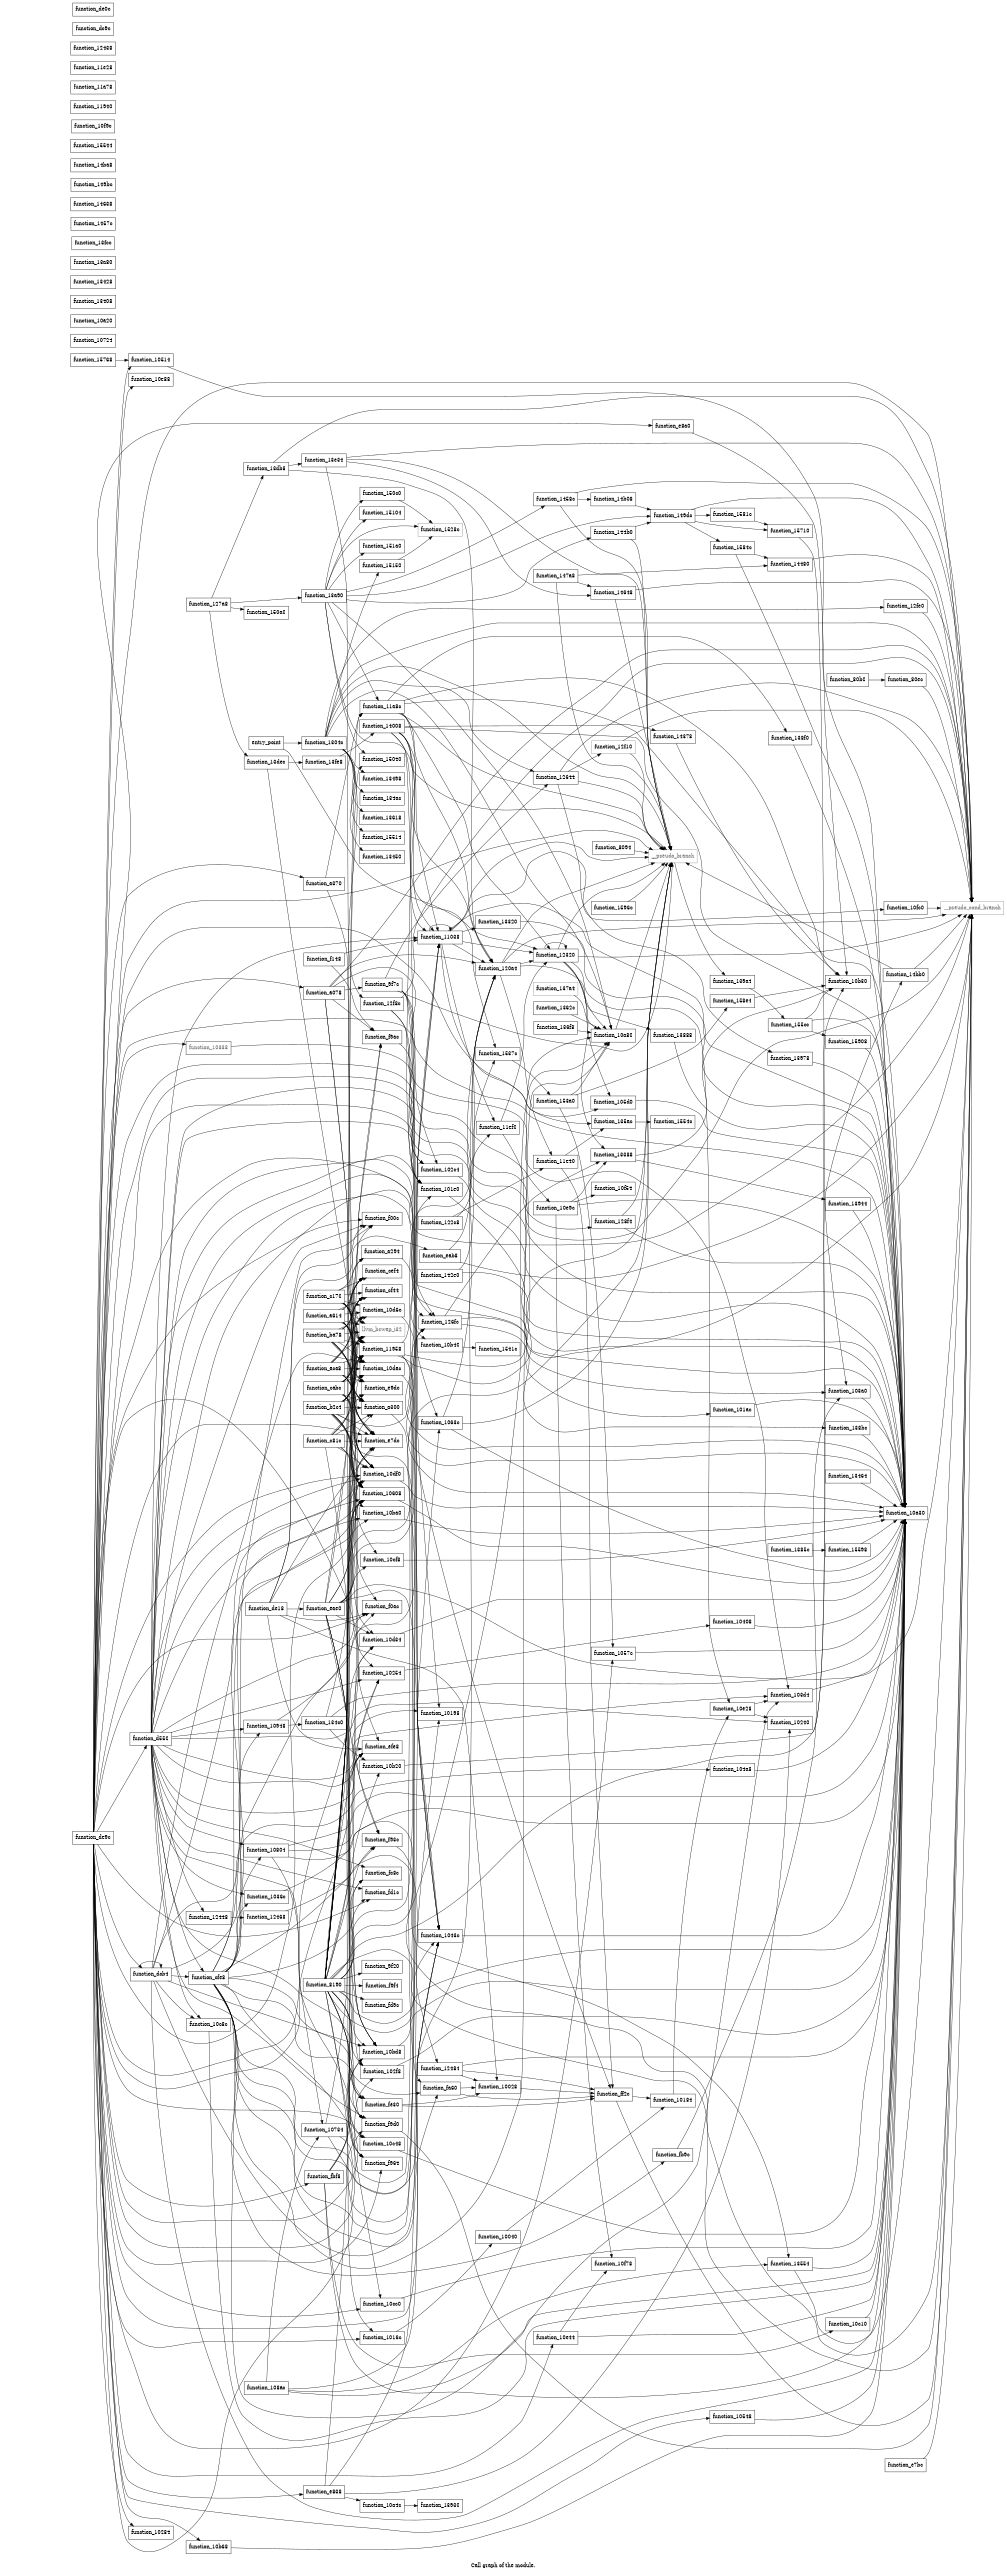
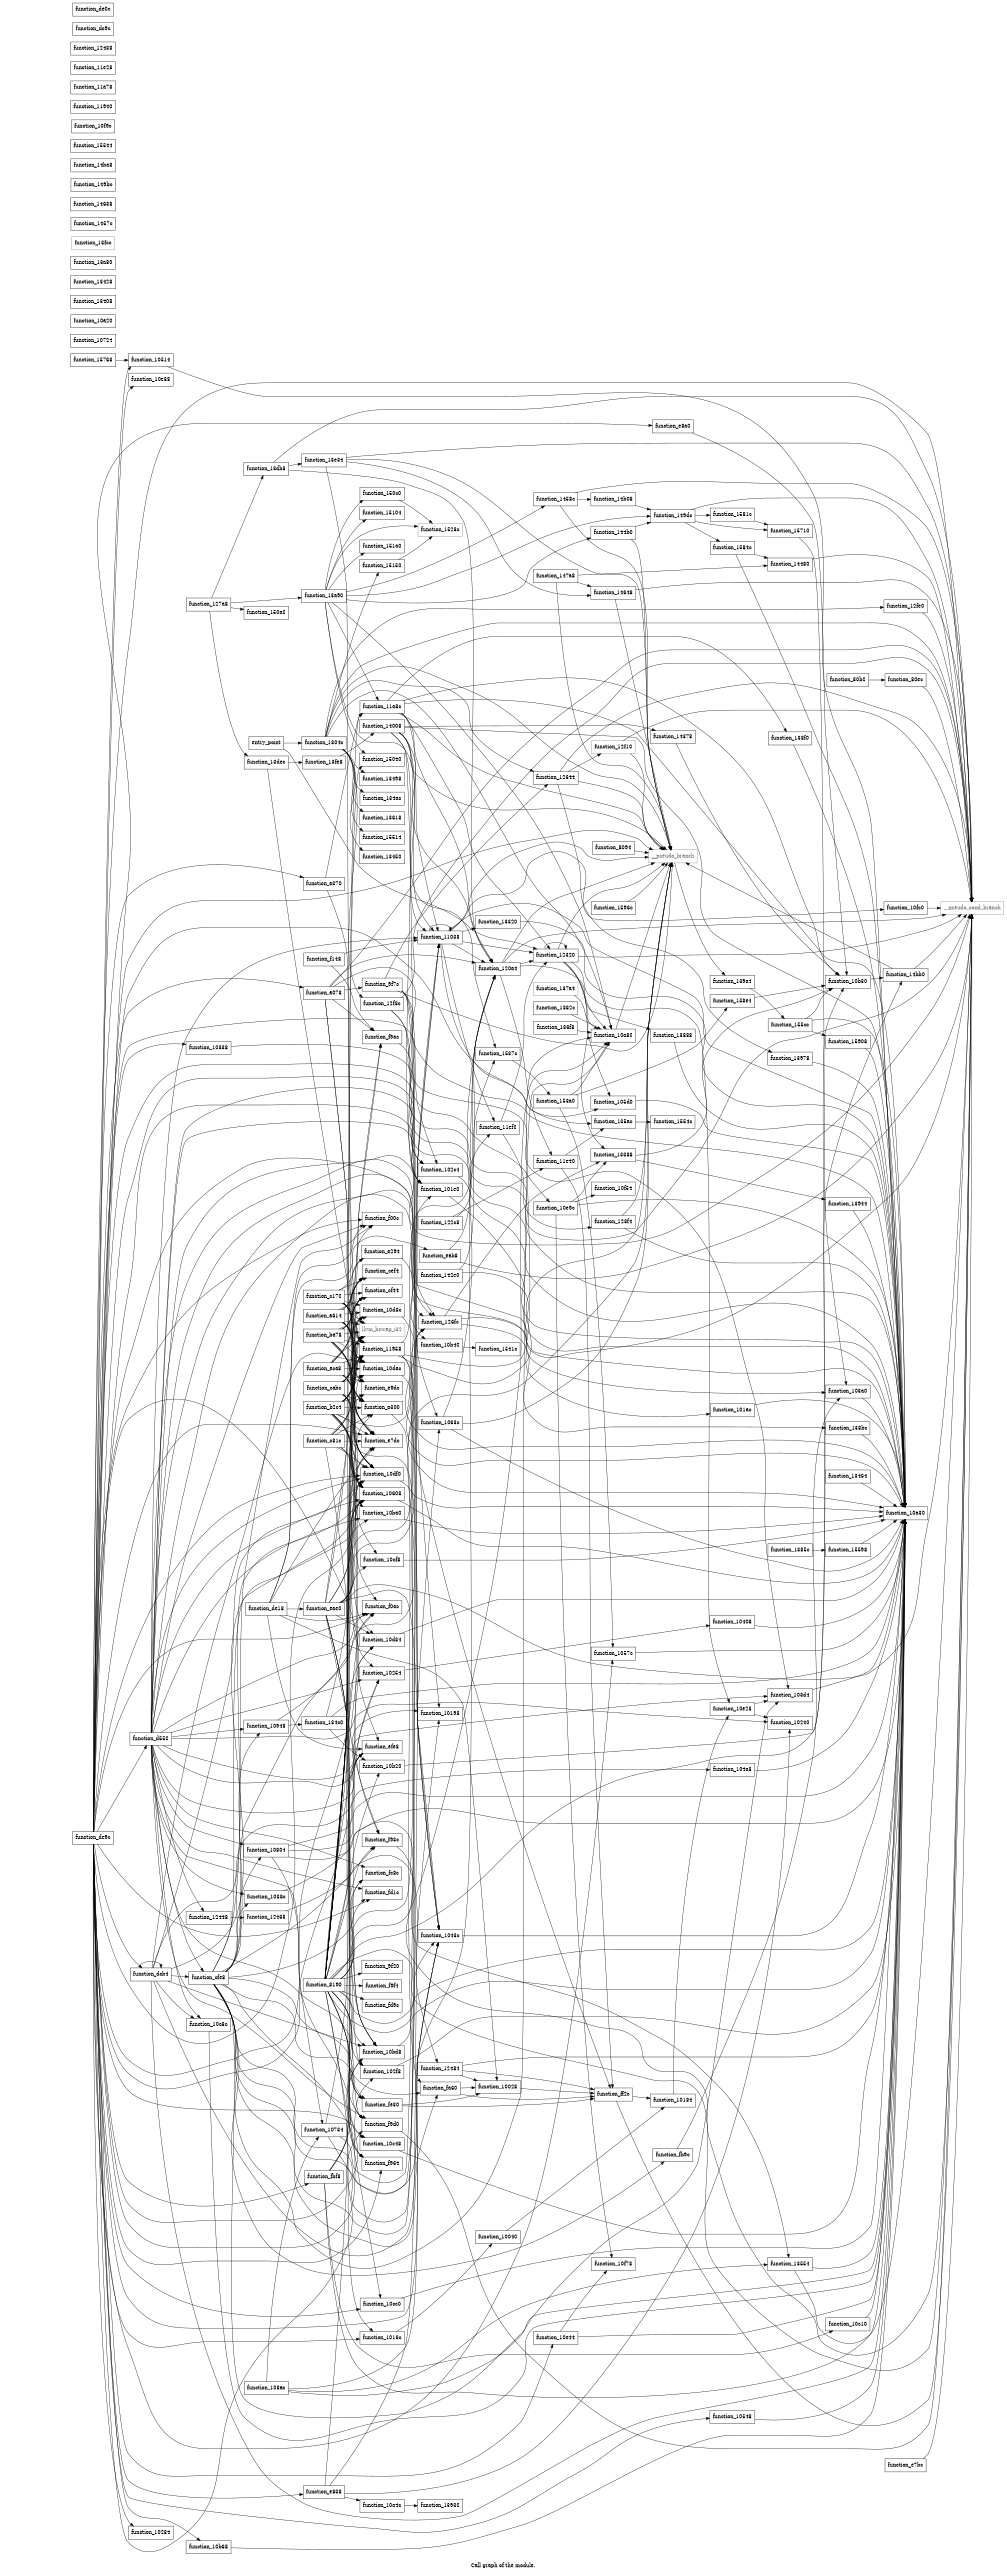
node "function_13fcc": color black -> gray50
edge "function_10b30" -> "function_14bb0": added
node "function_10338": fontcolor gray50 -> black
edge "function_8190" -> "function_f0ac": added
